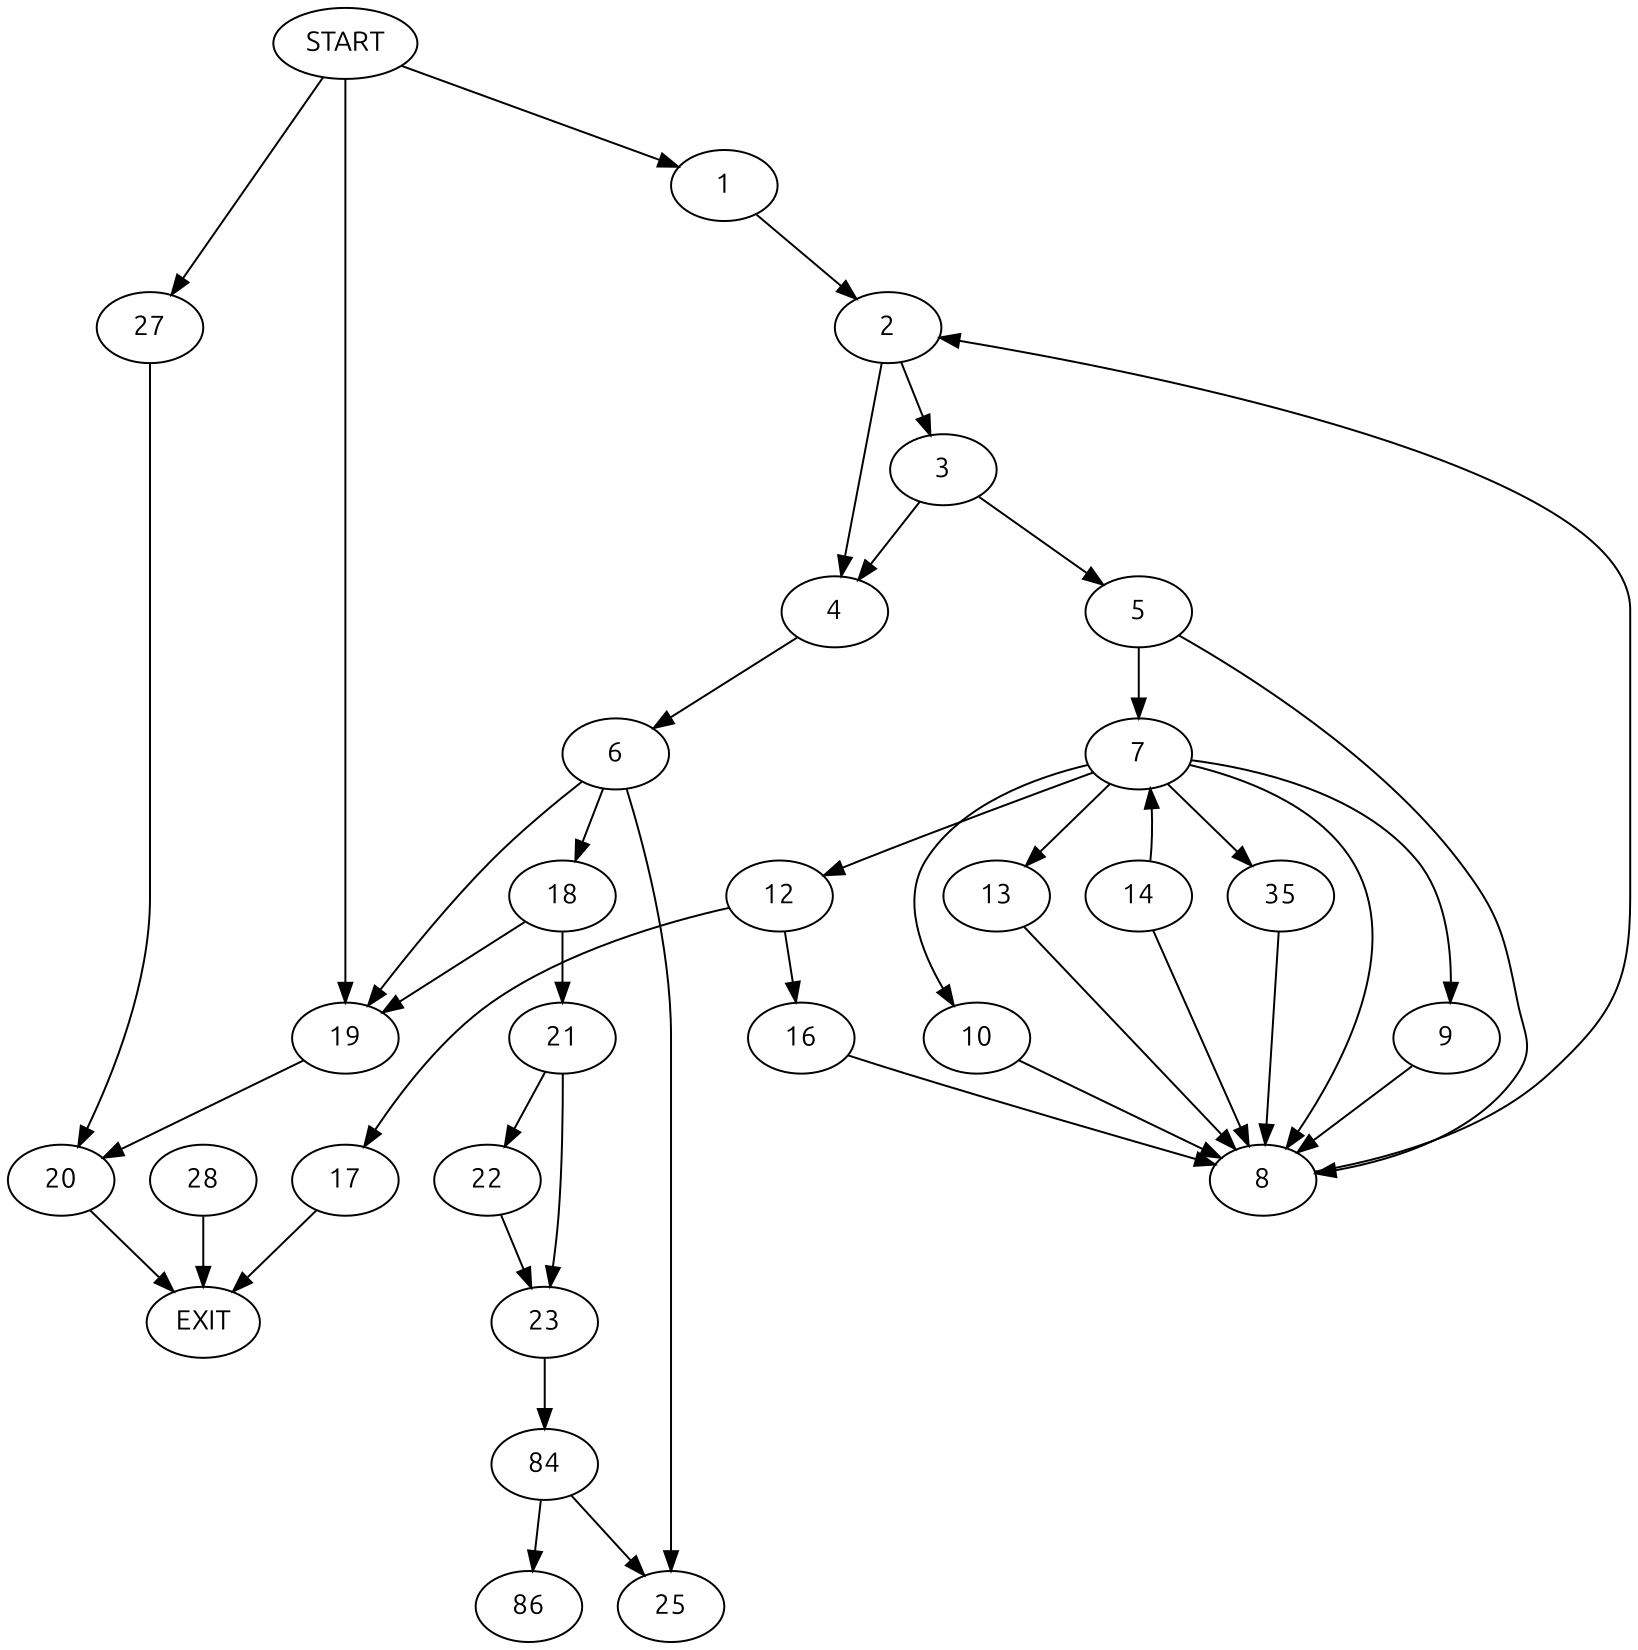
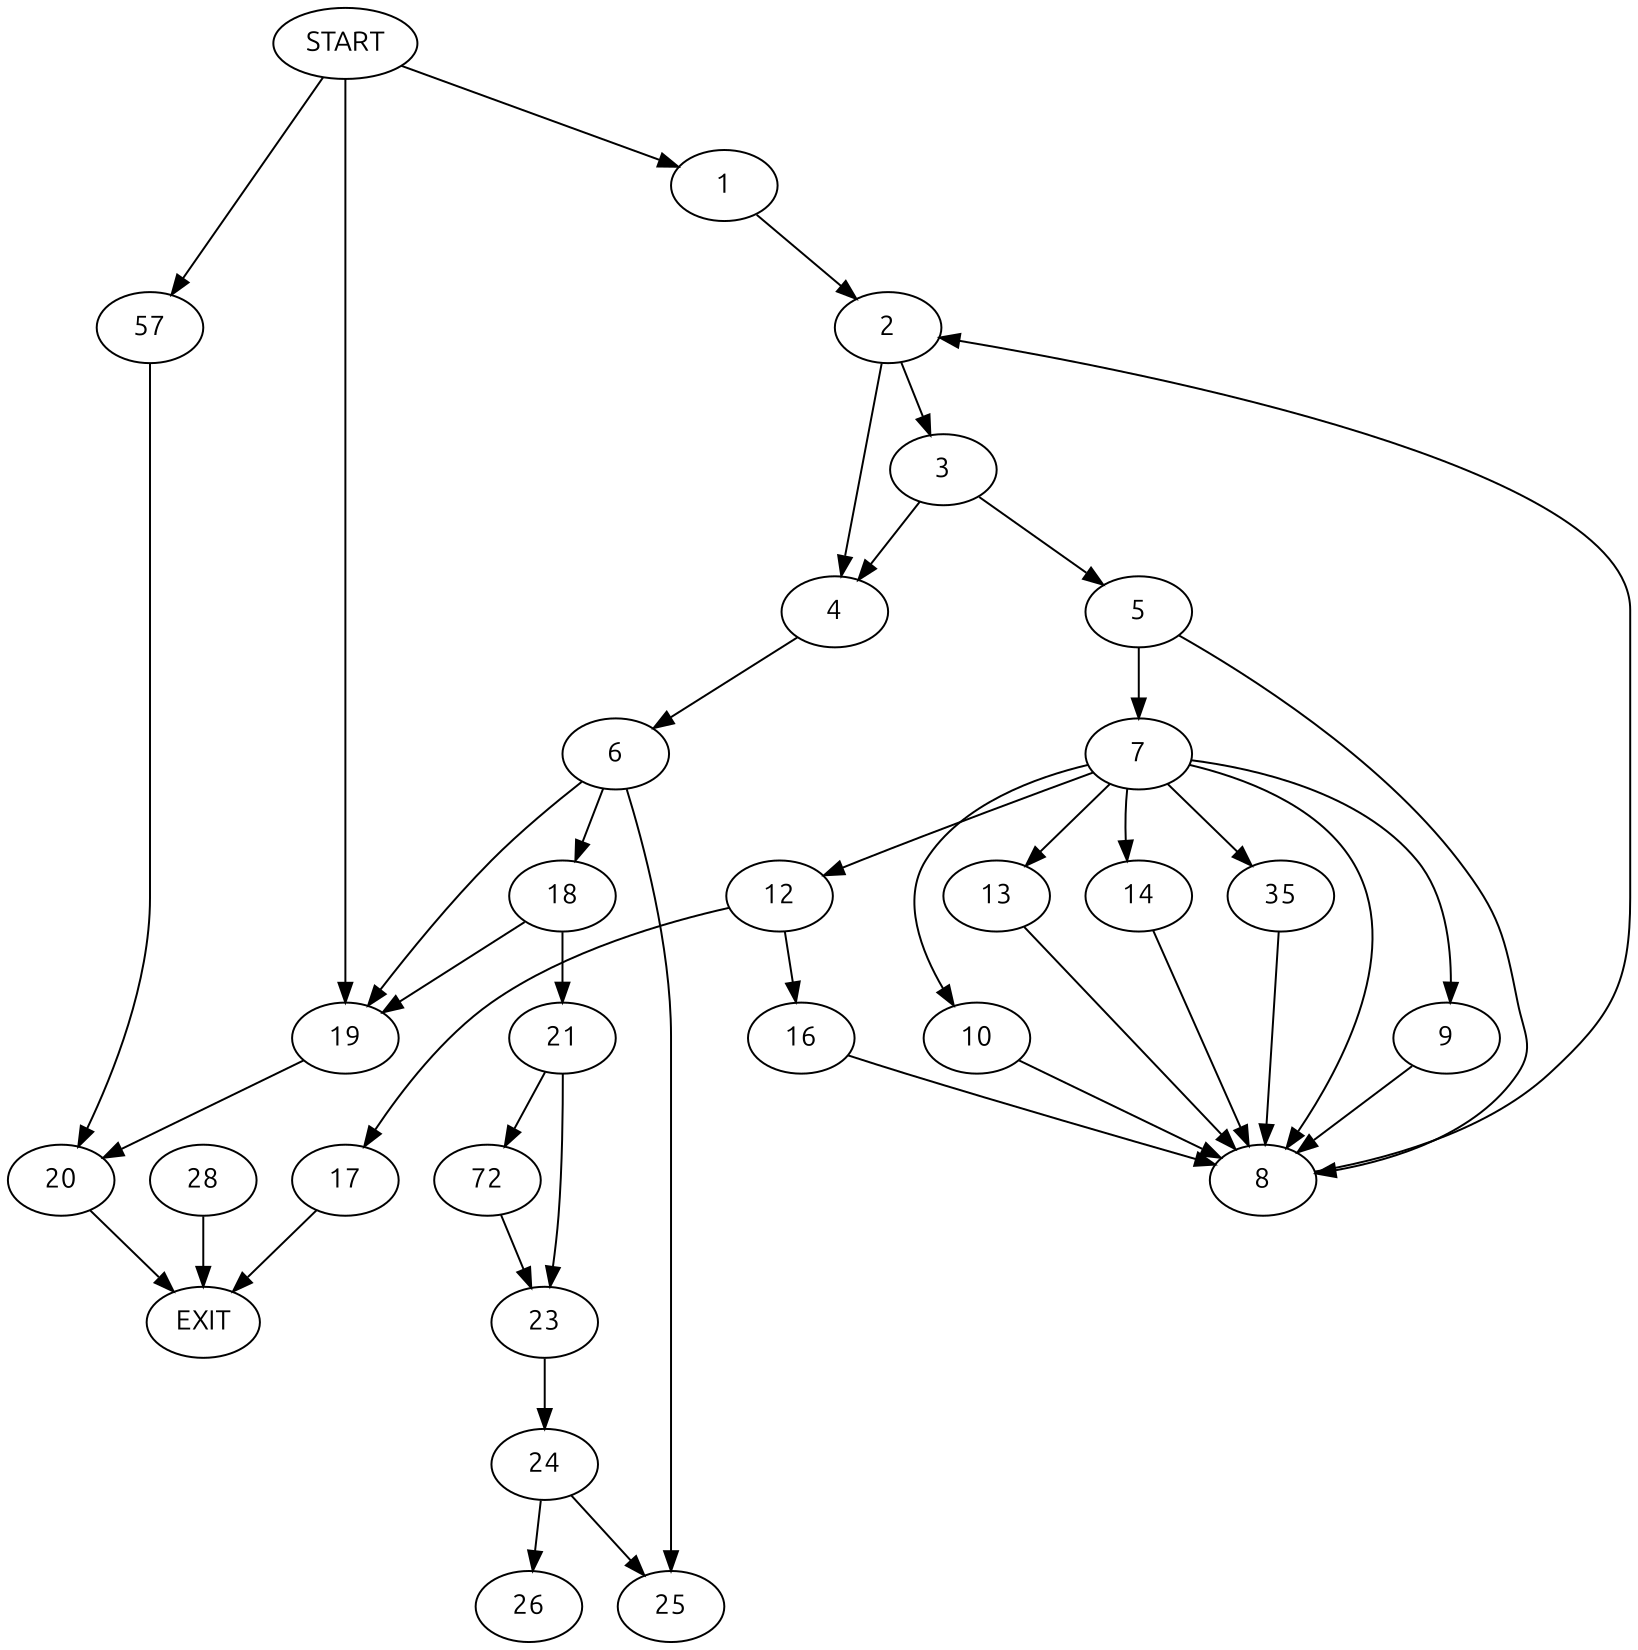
node "27": label "27" -> "57"
edge "14" -> "7": reversed
node "22": label "22" -> "72"
node "84": label "84" -> "24"
node "86": label "86" -> "26"
